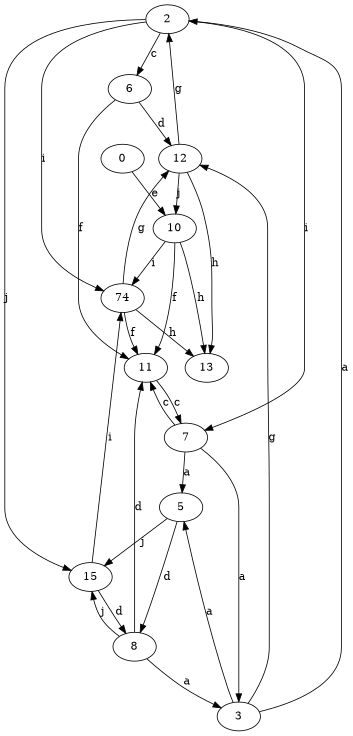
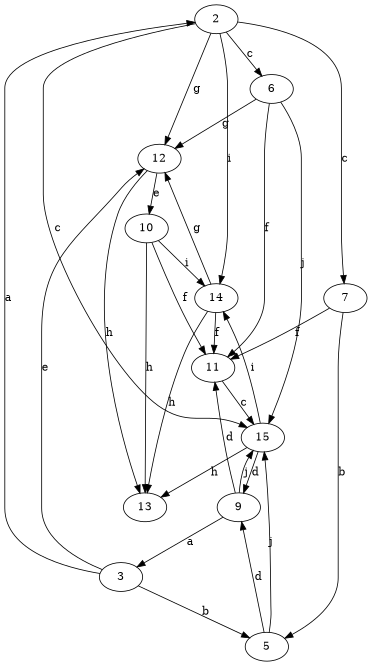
edge "12" -> "2": reversed
edge "6" -> "12": label "d" -> "g"
node "0": removed
edge "12" -> "10": label "j" -> "e"
edge "2" -> "7": label "i" -> "c"
edge "6" -> "15": added, label "j"
edge "2" -> "15": label "j" -> "c"
node "74": label "74" -> "14"
edge "11" -> "7": now "11" -> "15"
edge "7" -> "11": label "c" -> "f"
edge "3" -> "12": label "g" -> "e"
edge "15" -> "13": added, label "h"
edge "7" -> "5": label "a" -> "b"
edge "7" -> "3": removed, label "a"
edge "3" -> "5": label "a" -> "b"
node "8": label "8" -> "9"
